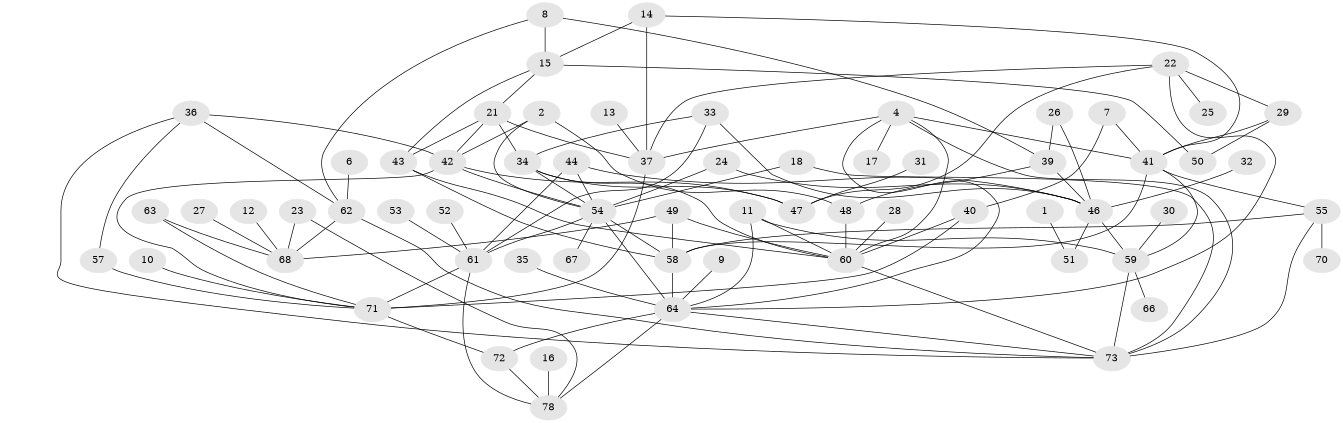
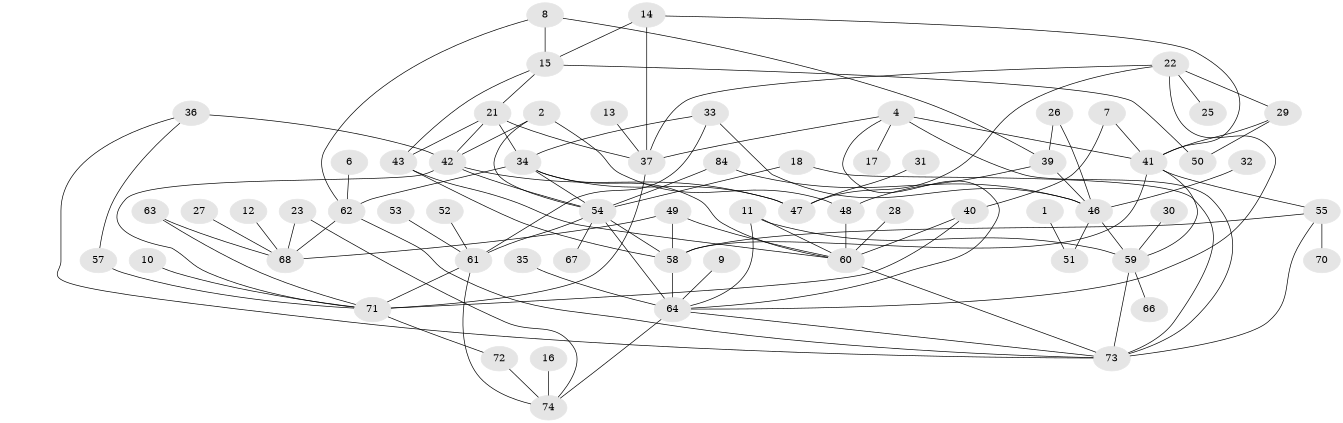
edge "36" -- "62": now "34" -- "62"
node "44": removed
node "24": label "24" -> "84"
edge "4" -- "60": removed
edge "64" -- "72": removed
node "78": label "78" -> "74"
